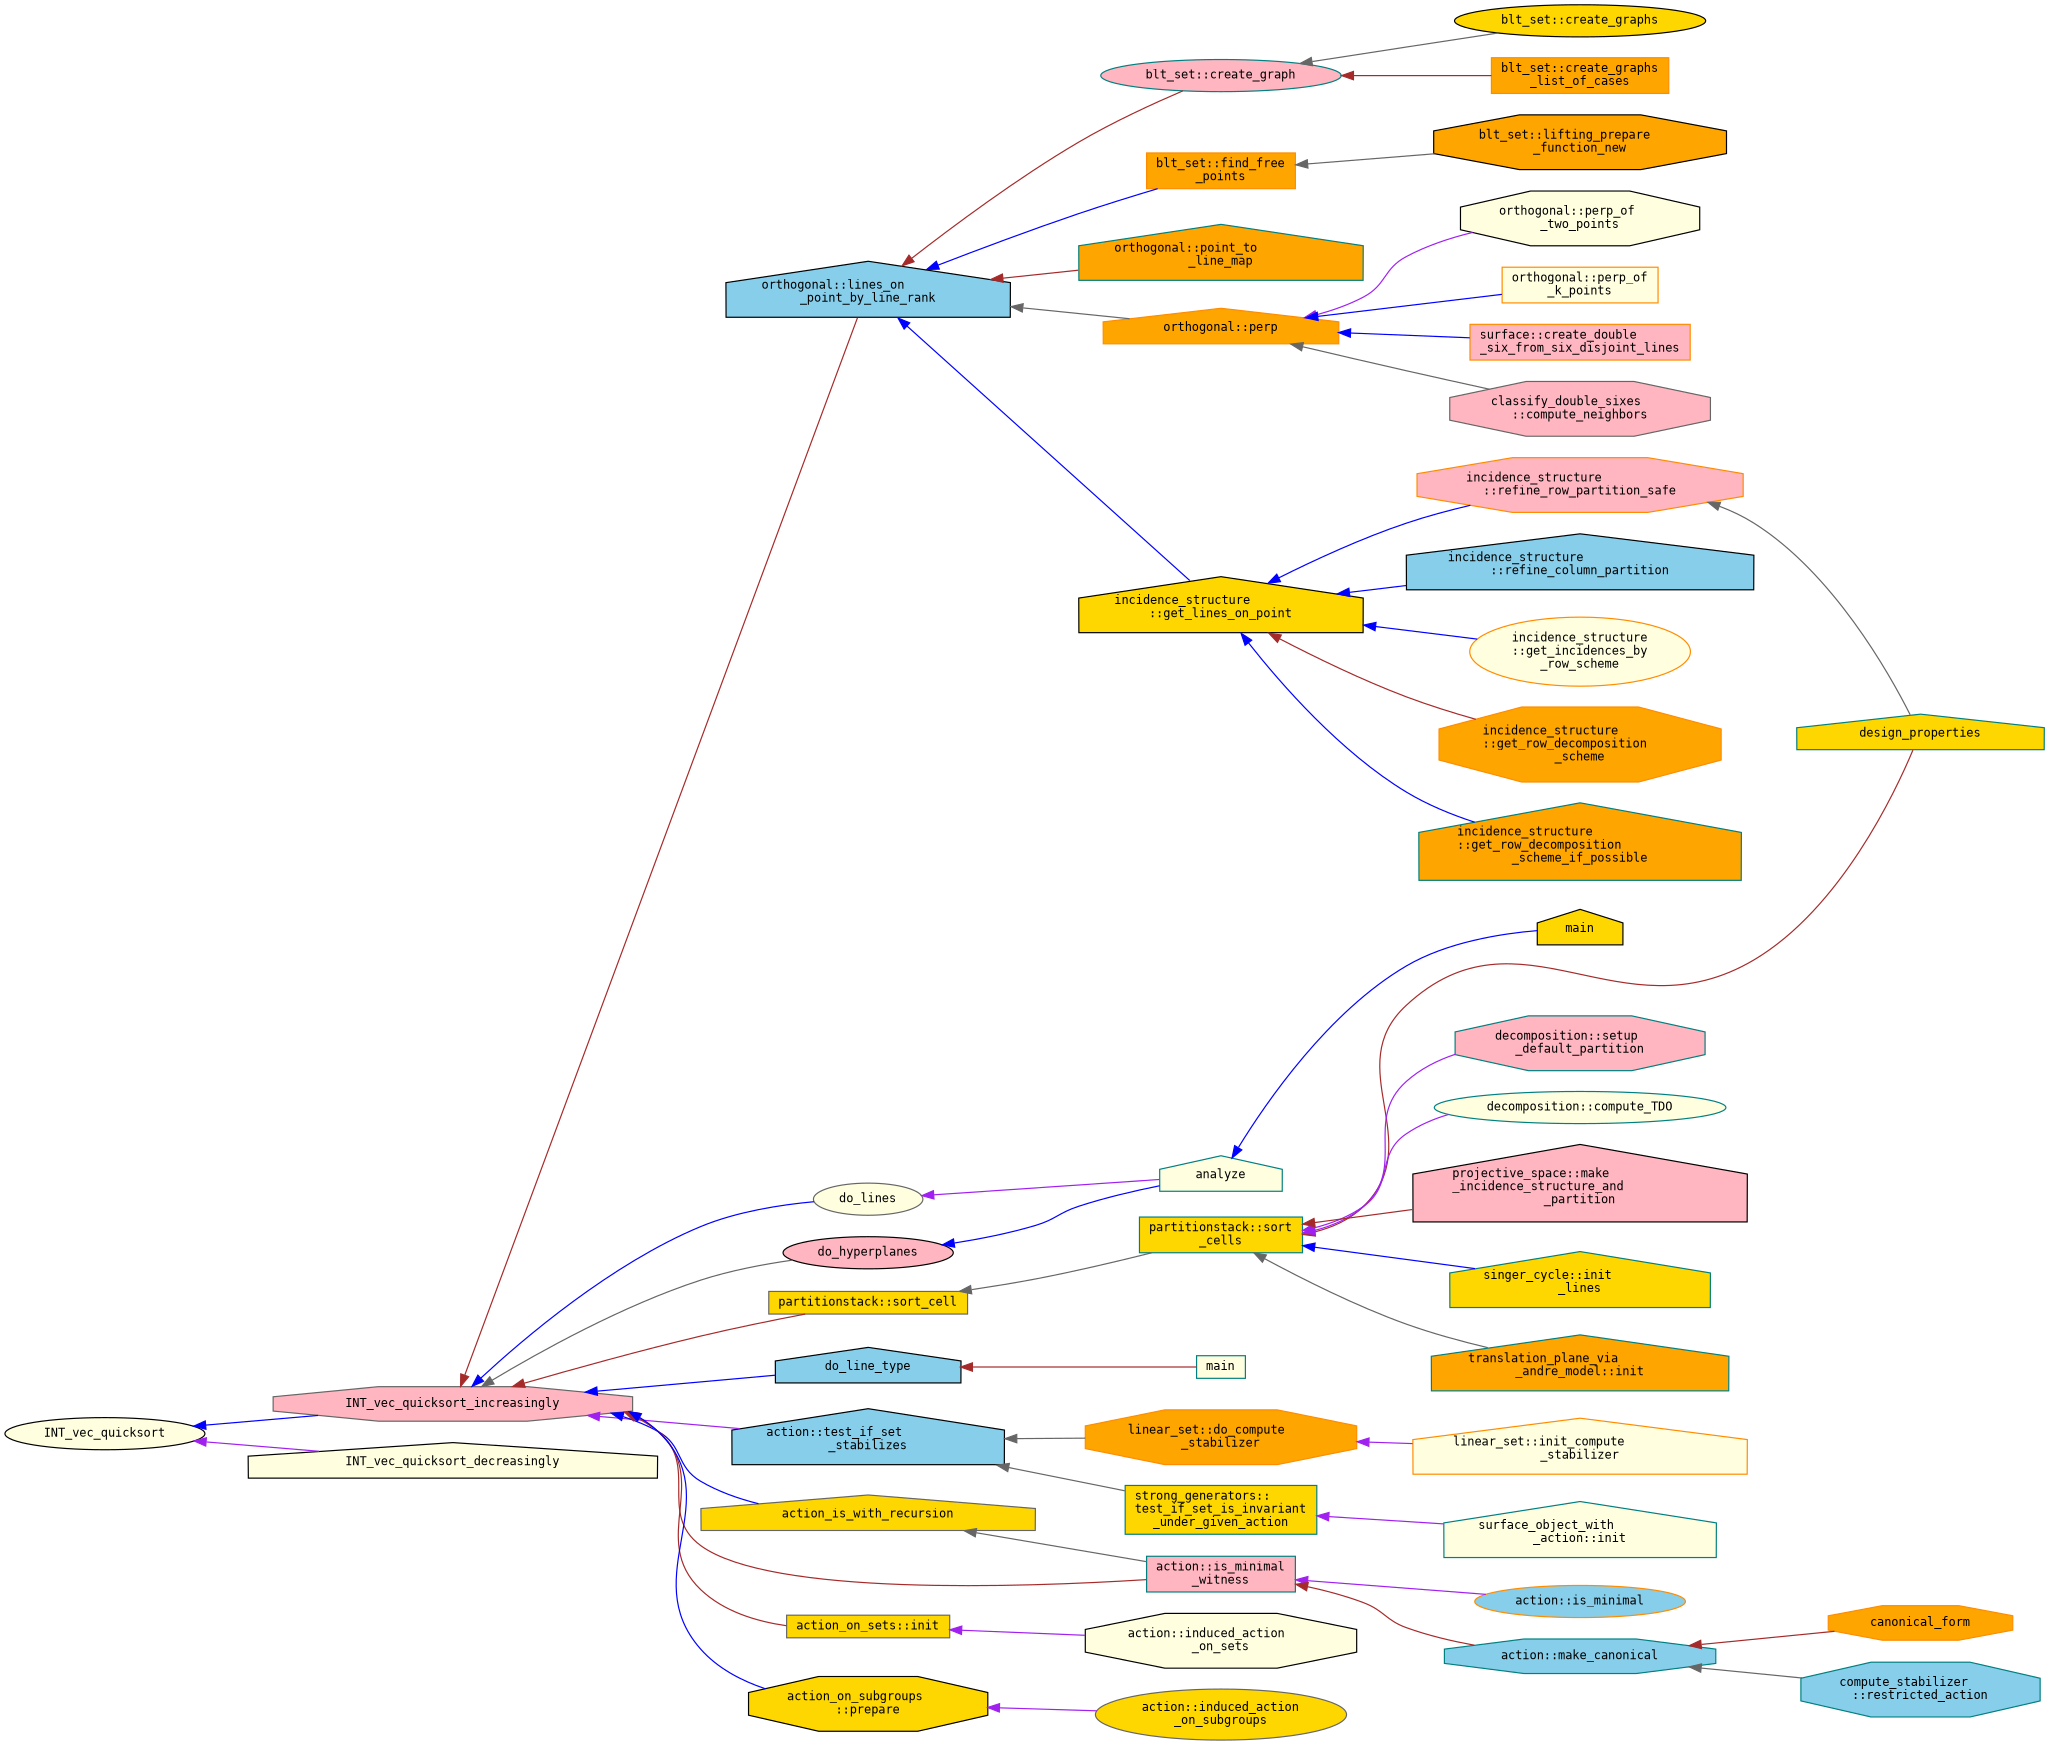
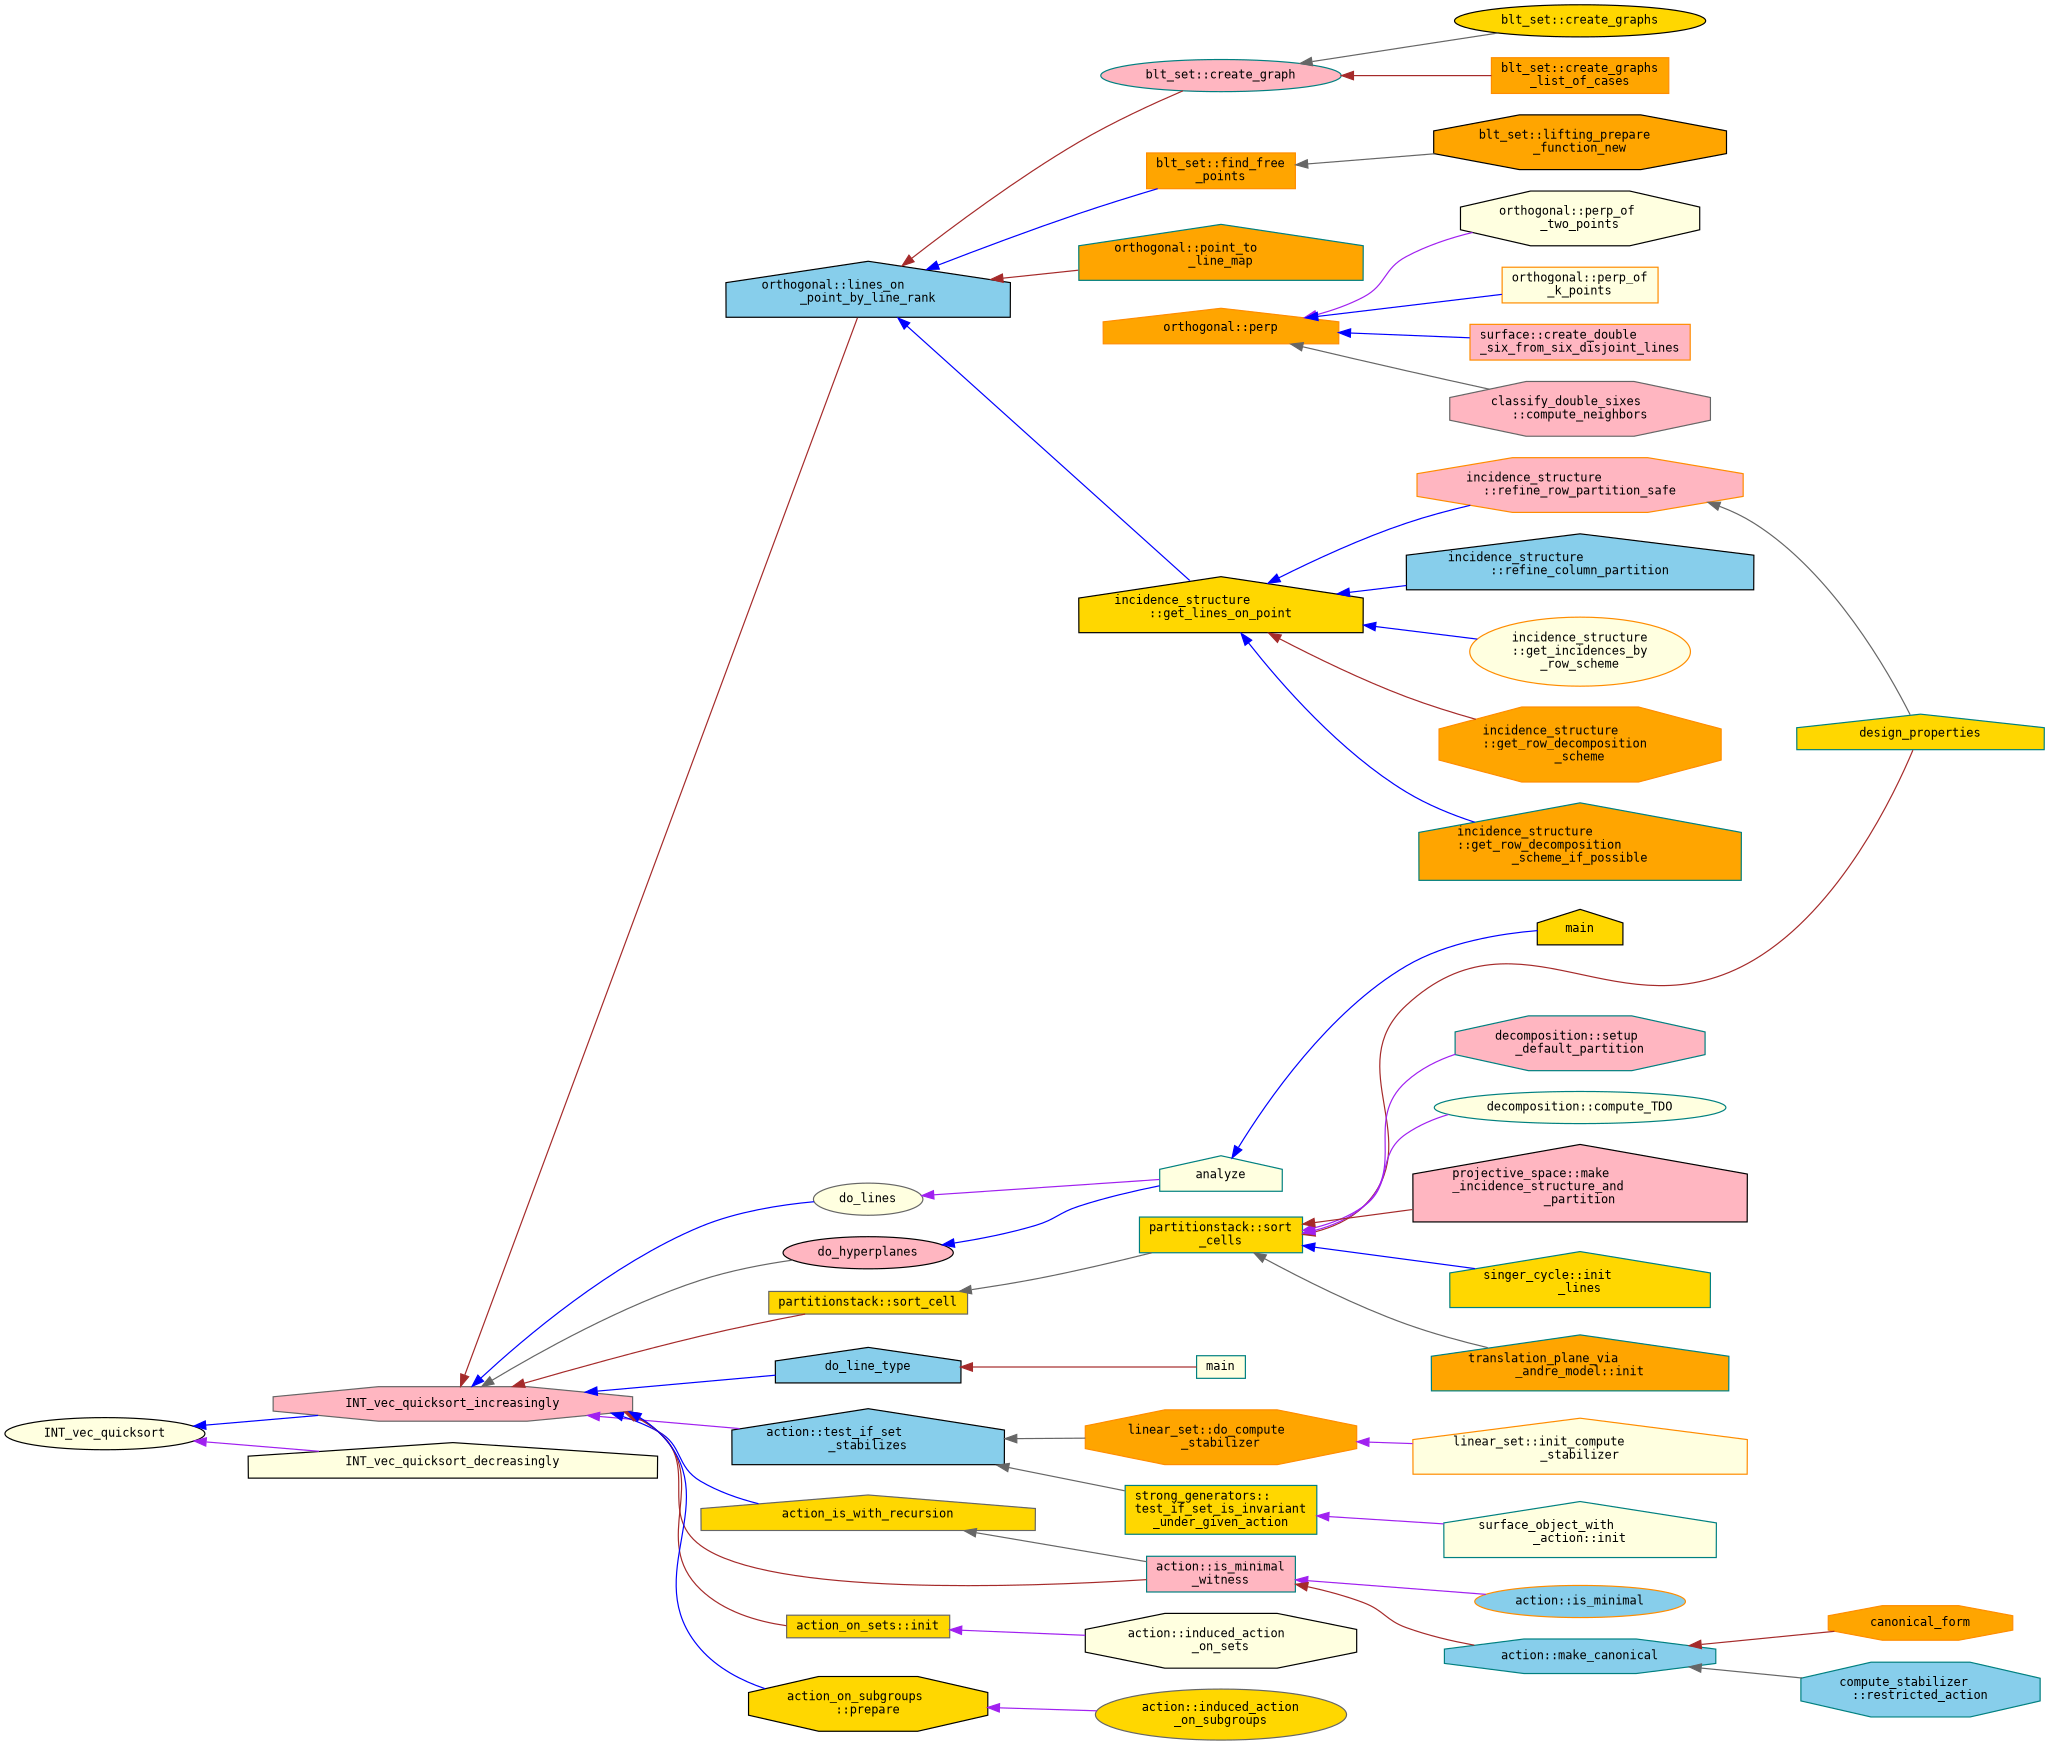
edge "orthogonal::perp" -> "orthogonal::lines_on _point_by_line_rank": removed
